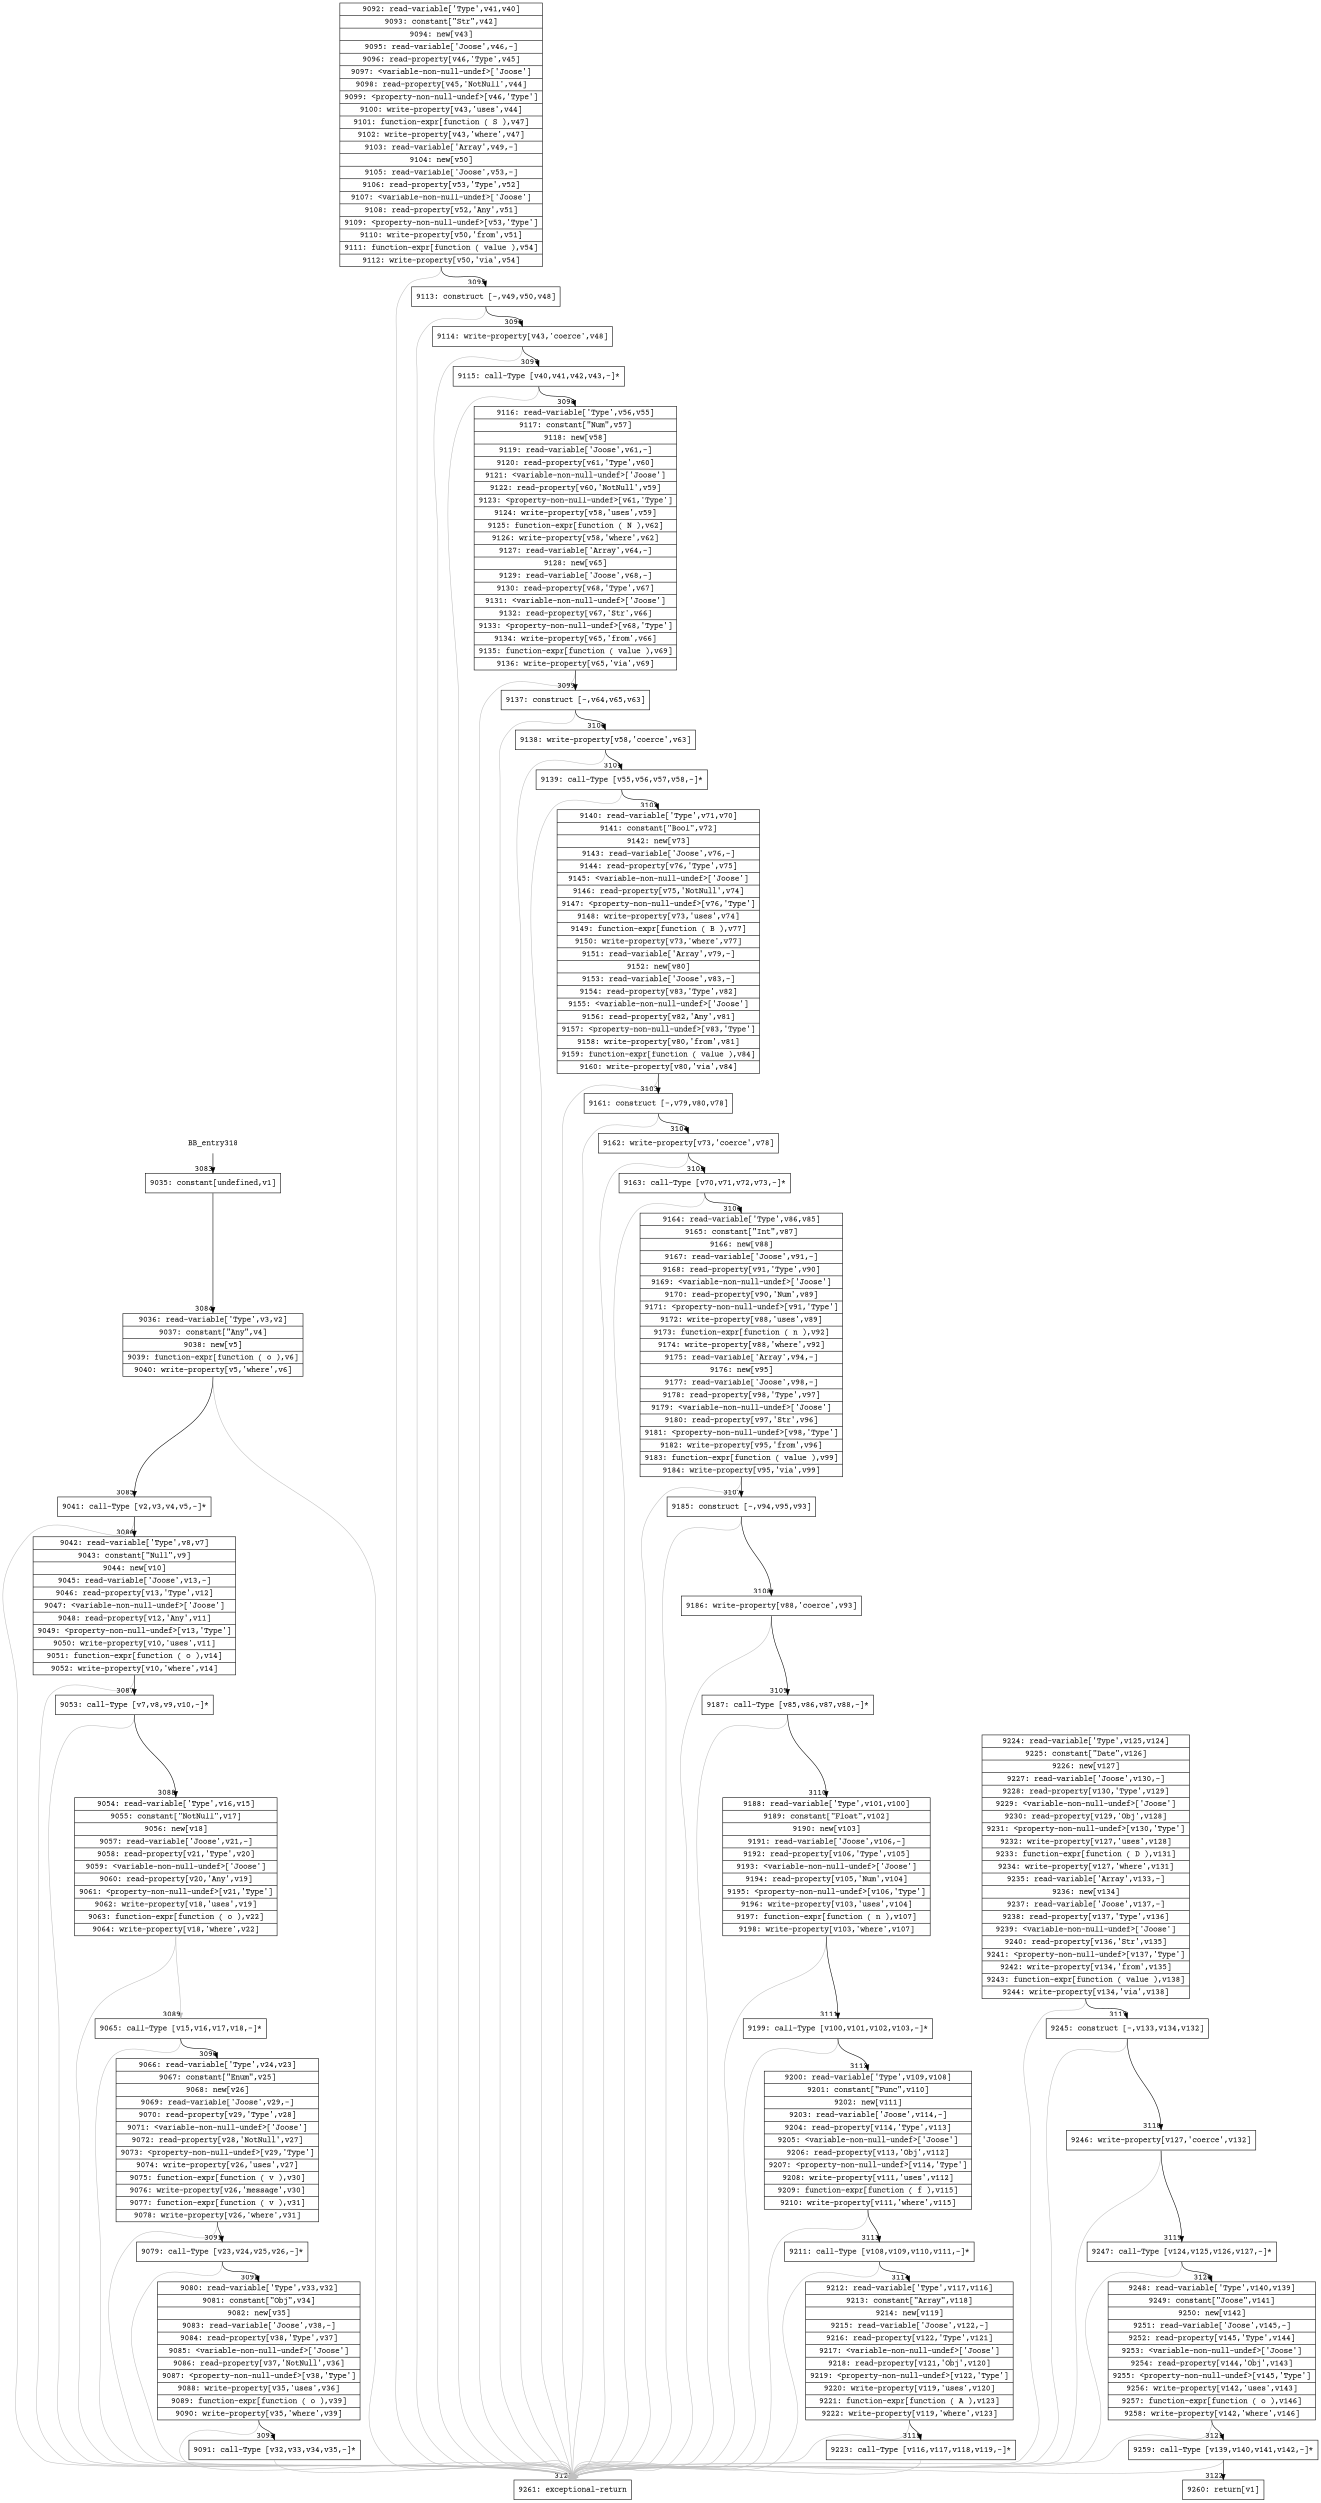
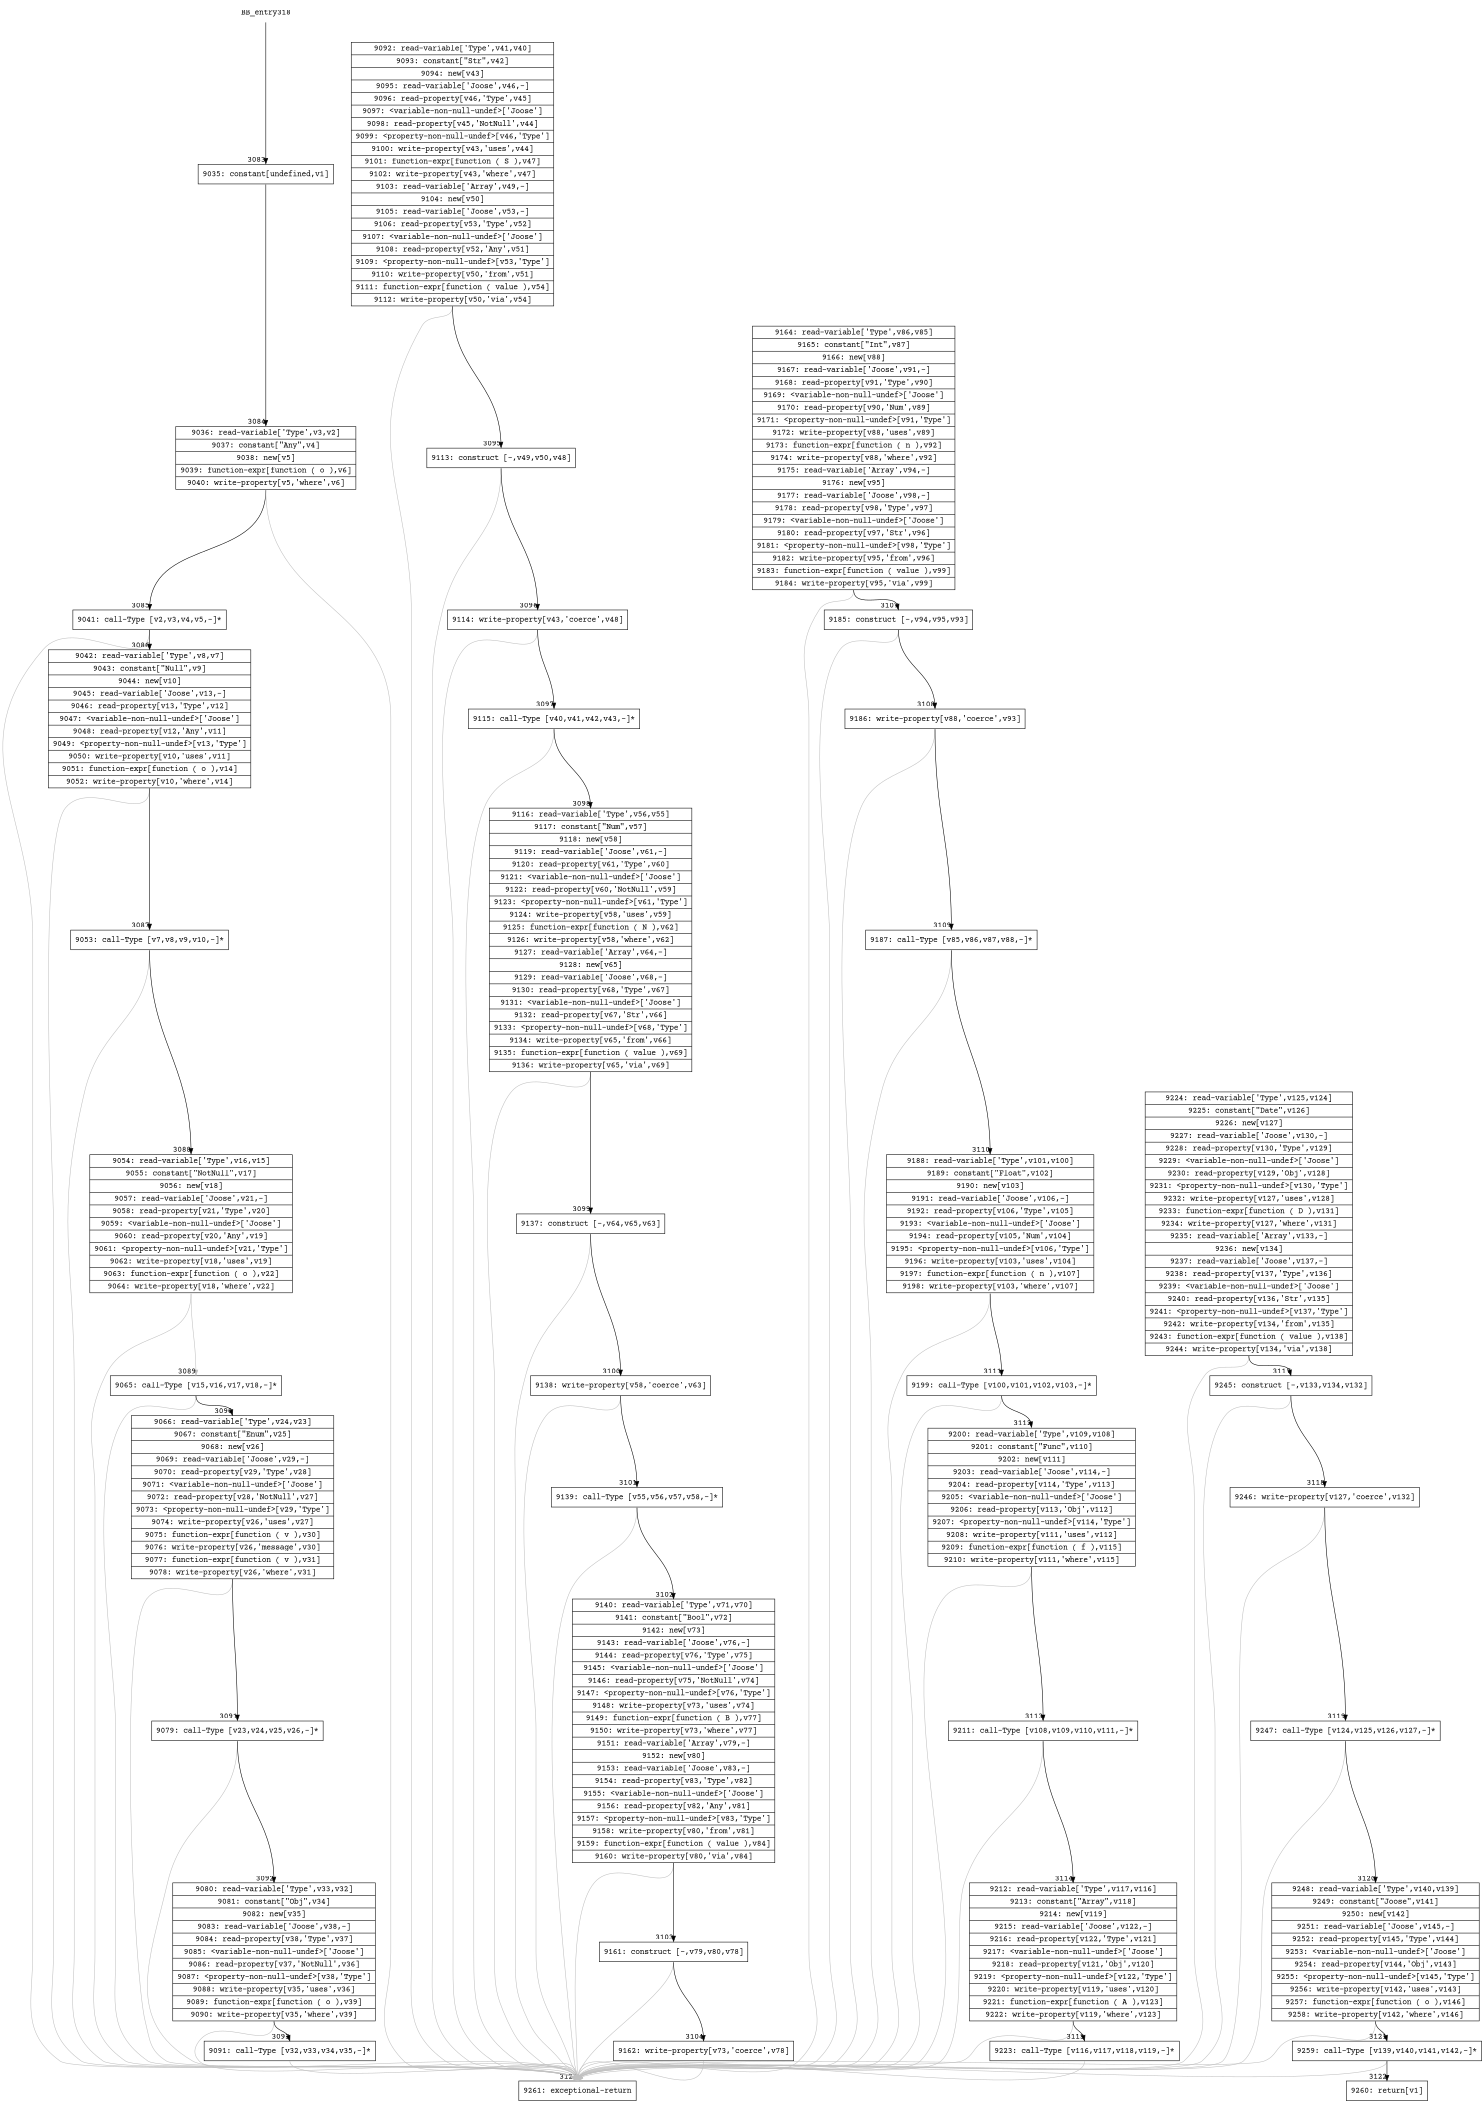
node "9163: call-Type [v70,v71,v72,v73,-]*": removed
